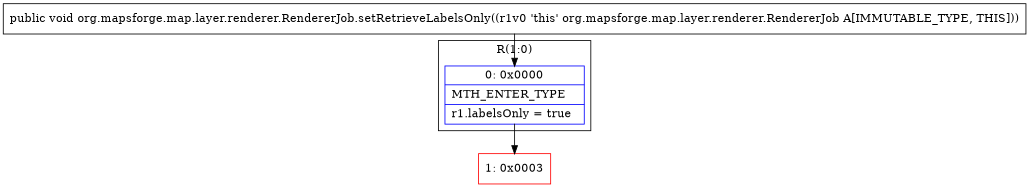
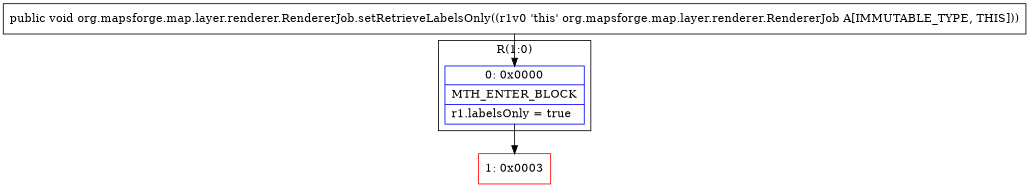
node "0: 0x0000": text "MTH_ENTER_TYPE" -> "MTH_ENTER_BLOCK"
